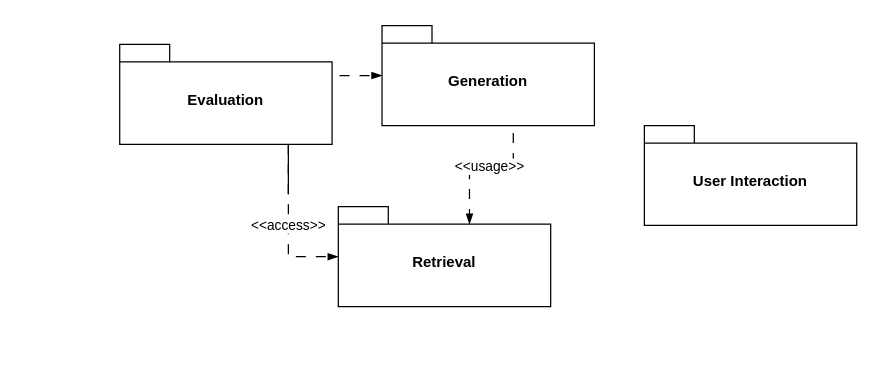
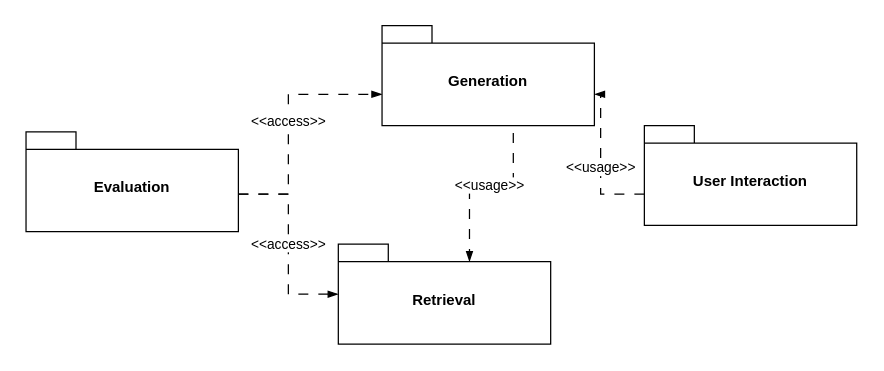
node "Evaluation": moved (226, 94) -> (132, 182)
edge "User Interaction" -> "Generation": added, label "<<usage>>"
node "Retrieval": moved (444, 257) -> (444, 294)
